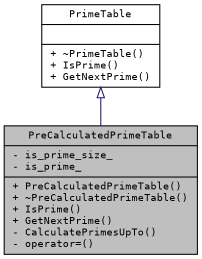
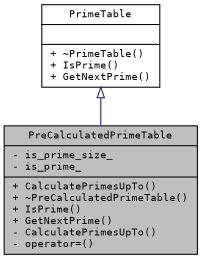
node "PreCalculatedPrimeTable": text "+ PreCalculatedPrimeTable()" -> "+ CalculatePrimesUpTo()"
